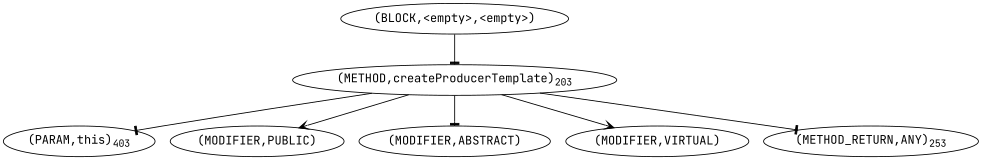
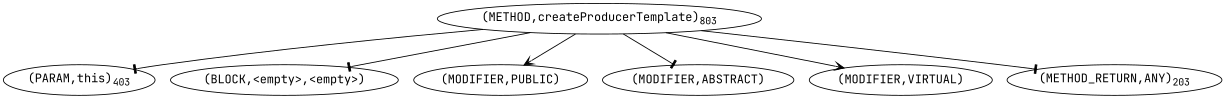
edge "(BLOCK,<empty>,<empty>)" -> "(METHOD,createProducerTemplate)": reversed
node "(METHOD,createProducerTemplate)": text "203" -> "803"
node "(METHOD_RETURN,ANY)": text "253" -> "203"
